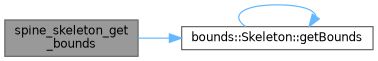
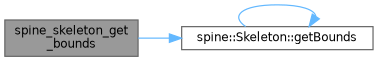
node "bounds::Skeleton::getBounds": label "bounds::Skeleton::getBounds" -> "spine::Skeleton::getBounds"
